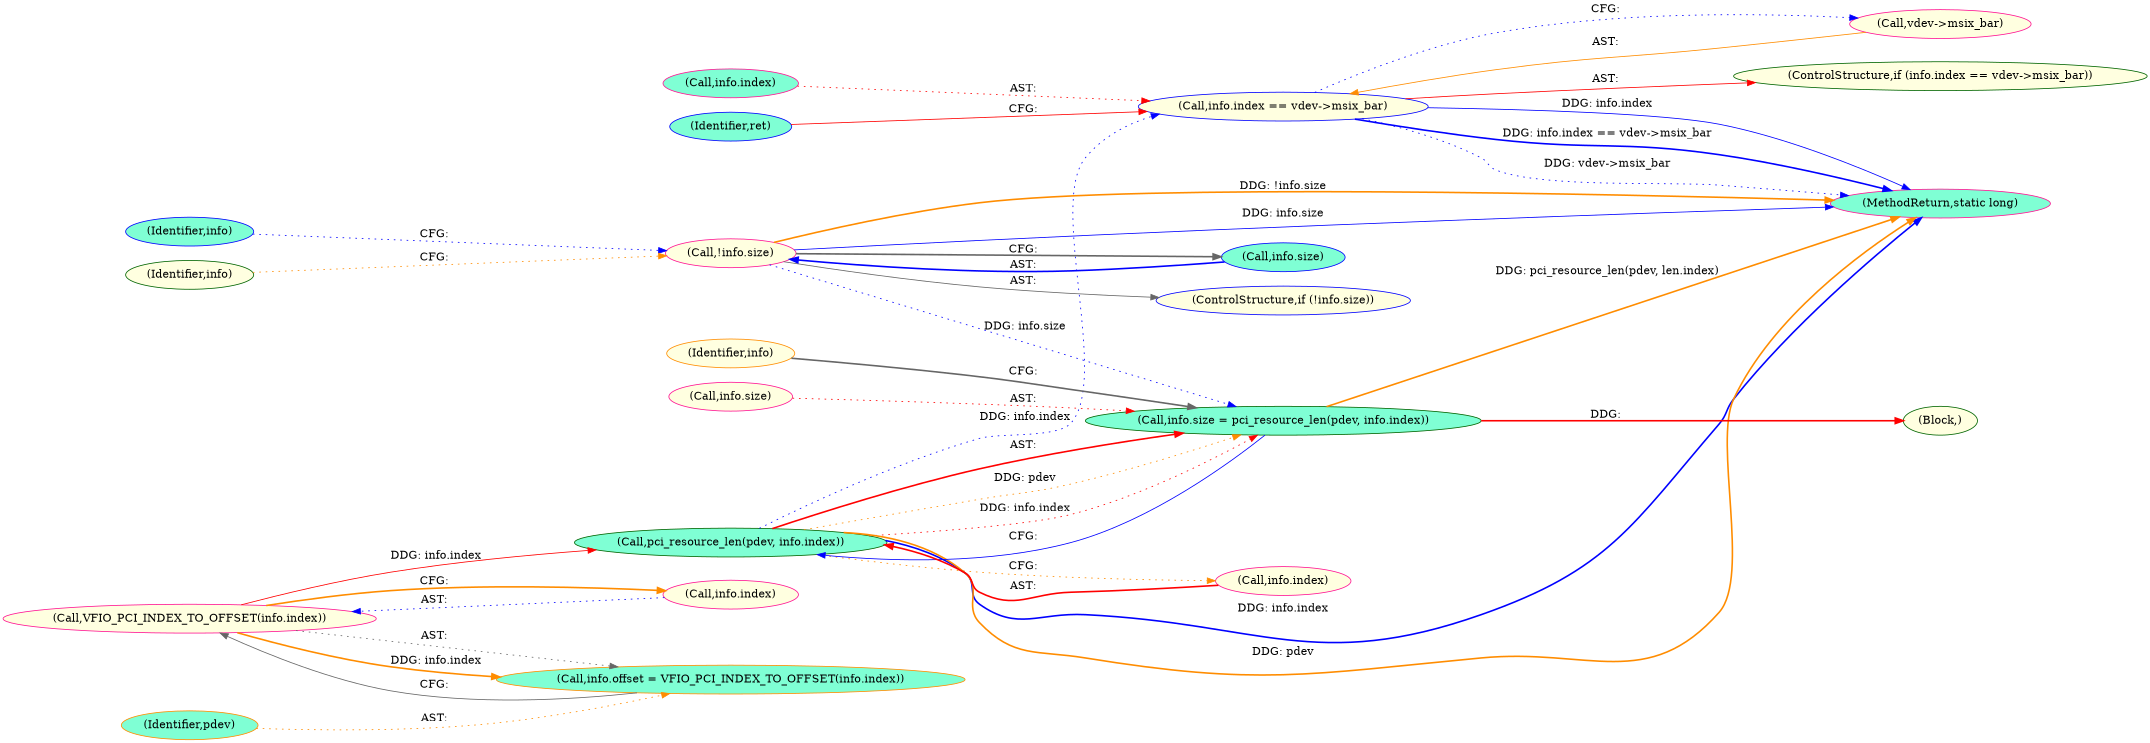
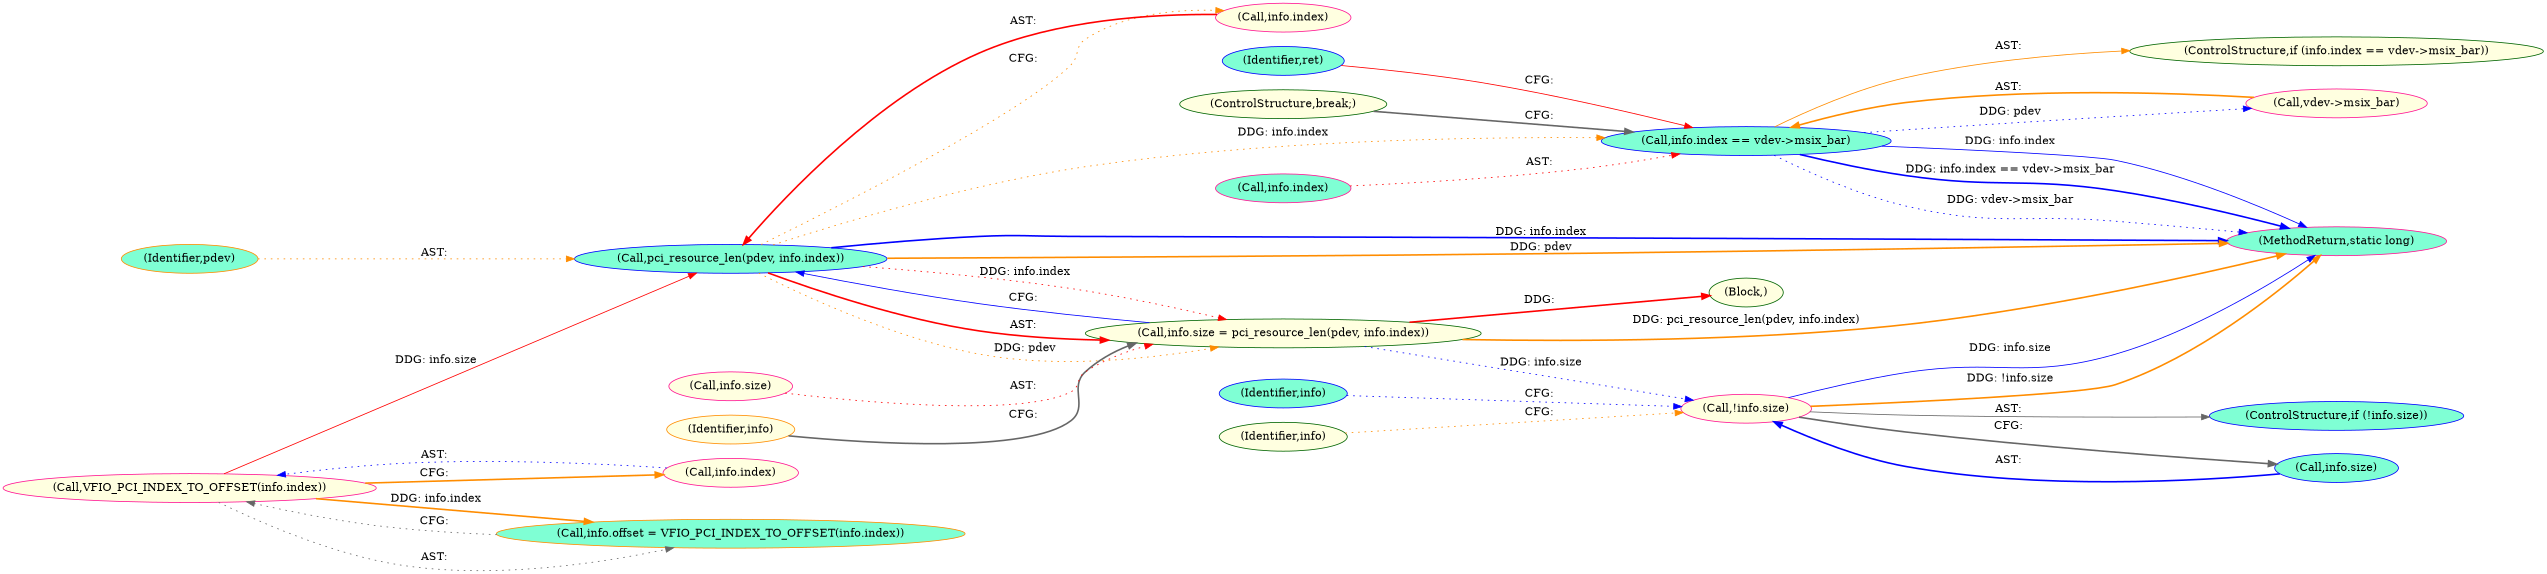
edge "(Call,info.index == vdev->msix_bar)" -> "(Call,vdev->msix_bar)": label "CFG: " -> "DDG: pdev"
edge "(Call,vdev->msix_bar)" -> "(Call,info.index == vdev->msix_bar)": style solid -> bold
edge "(Call,info.index == vdev->msix_bar)" -> "(ControlStructure,if (info.index == vdev->msix_bar))": color red -> darkorange
node "(ControlStructure,break;)": added
node "(Call,info.index == vdev->msix_bar)": fillcolor lightyellow -> aquamarine
edge "(Call,info.size = pci_resource_len(pdev, info.index))" -> "(MethodReturn,static long)": label "DDG: pci_resource_len(pdev, len.index)" -> "DDG: pci_resource_len(pdev, info.index)"
node "(ControlStructure,if (!info.size))": fillcolor lightyellow -> aquamarine
edge "(Call,!info.size)" -> "(Call,info.size = pci_resource_len(pdev, info.index))": reversed
edge "(Call,pci_resource_len(pdev, info.index))" -> "(Call,info.index == vdev->msix_bar)": color blue -> darkorange
node "(Call,info.size = pci_resource_len(pdev, info.index))": fillcolor aquamarine -> lightyellow
node "(Call,pci_resource_len(pdev, info.index))": color darkgreen -> blue
edge "(Call,VFIO_PCI_INDEX_TO_OFFSET(info.index))" -> "(Call,pci_resource_len(pdev, info.index))": label "DDG: info.index" -> "DDG: info.size"
edge "(Call,info.offset = VFIO_PCI_INDEX_TO_OFFSET(info.index))" -> "(Call,VFIO_PCI_INDEX_TO_OFFSET(info.index))": style solid -> dotted
edge "(Identifier,pdev)" -> "(Call,info.offset = VFIO_PCI_INDEX_TO_OFFSET(info.index))": now "(Identifier,pdev)" -> "(Call,pci_resource_len(pdev, info.index))"
